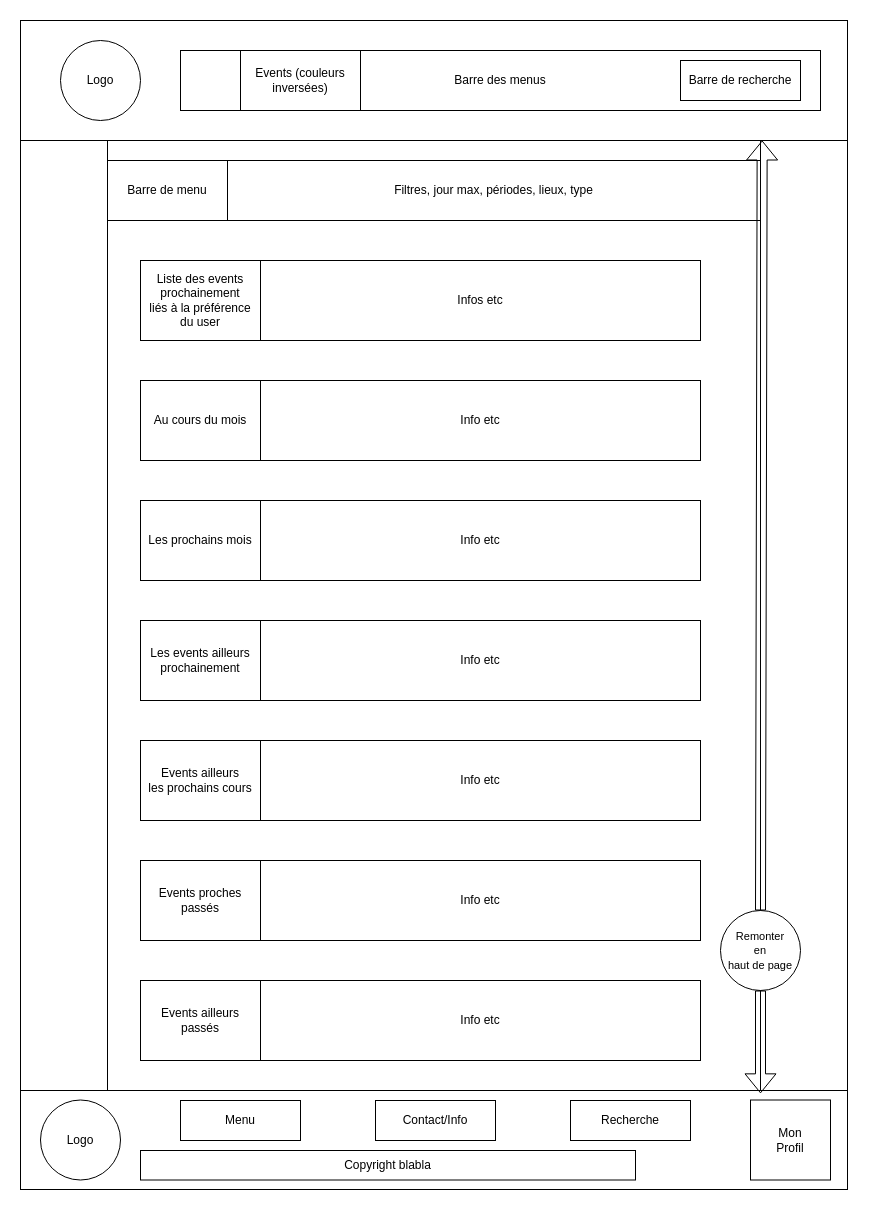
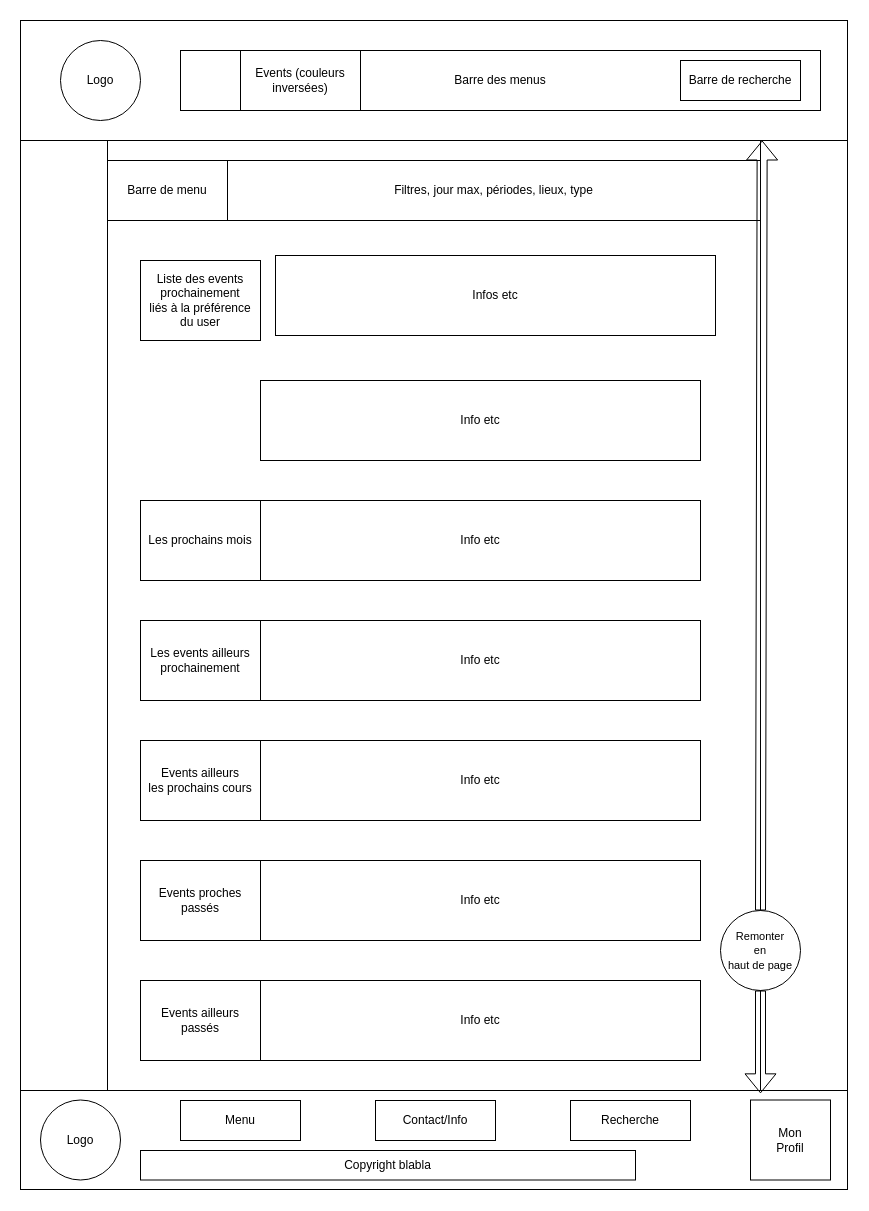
node "Infos etc": moved (481, 301) -> (496, 296)
node "Au cours du mois": removed
